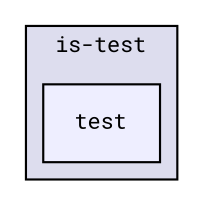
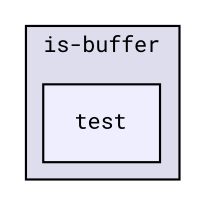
cluster "is-test": label "is-test" -> "is-buffer"
